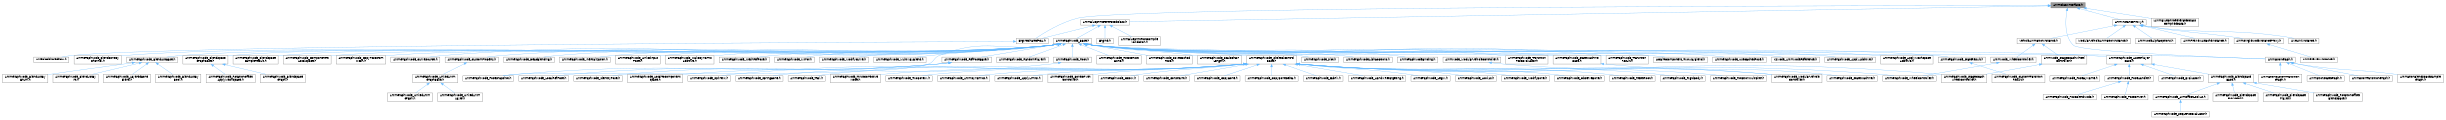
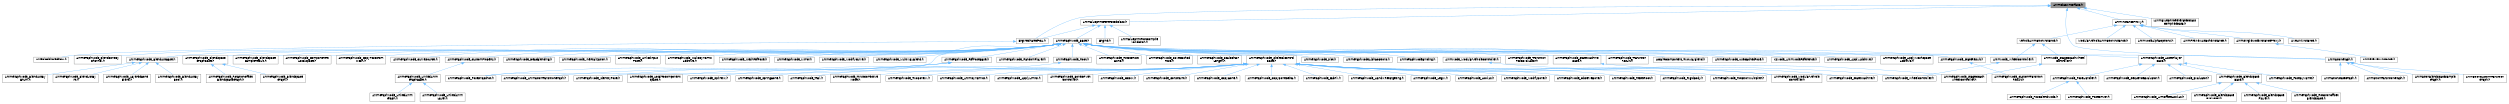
node "AnimGraphNode_RotationOffset ApplyMeshSpace.h": label "AnimGraphNode_RotationOffset ApplyMeshSpace.h" -> "AnimGraphNode_RotationOffset BlendSpaceGraph.h"
node "AnimGraphNode_LocalRefPose.h": label "AnimGraphNode_LocalRefPose.h" -> "AnimGraphNode_AnimationTransitionGraph.h"
edge "AnimGraphNode_SequenceEvaluator.h" -> "AnimGraphNode_AimOffsetLookAt.h": now "AnimGraphNode_SequenceEvaluator.h" -> "AnimGraphNode_AssetPlayer Base.h"
